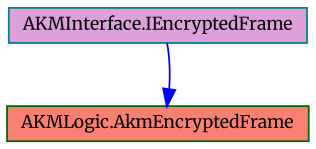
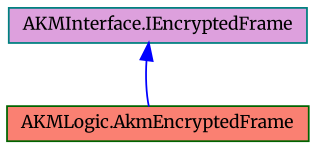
edge "AKMInterface.IEncryptedFrame" -> "AKMLogic.AkmEncryptedFrame": reversed
